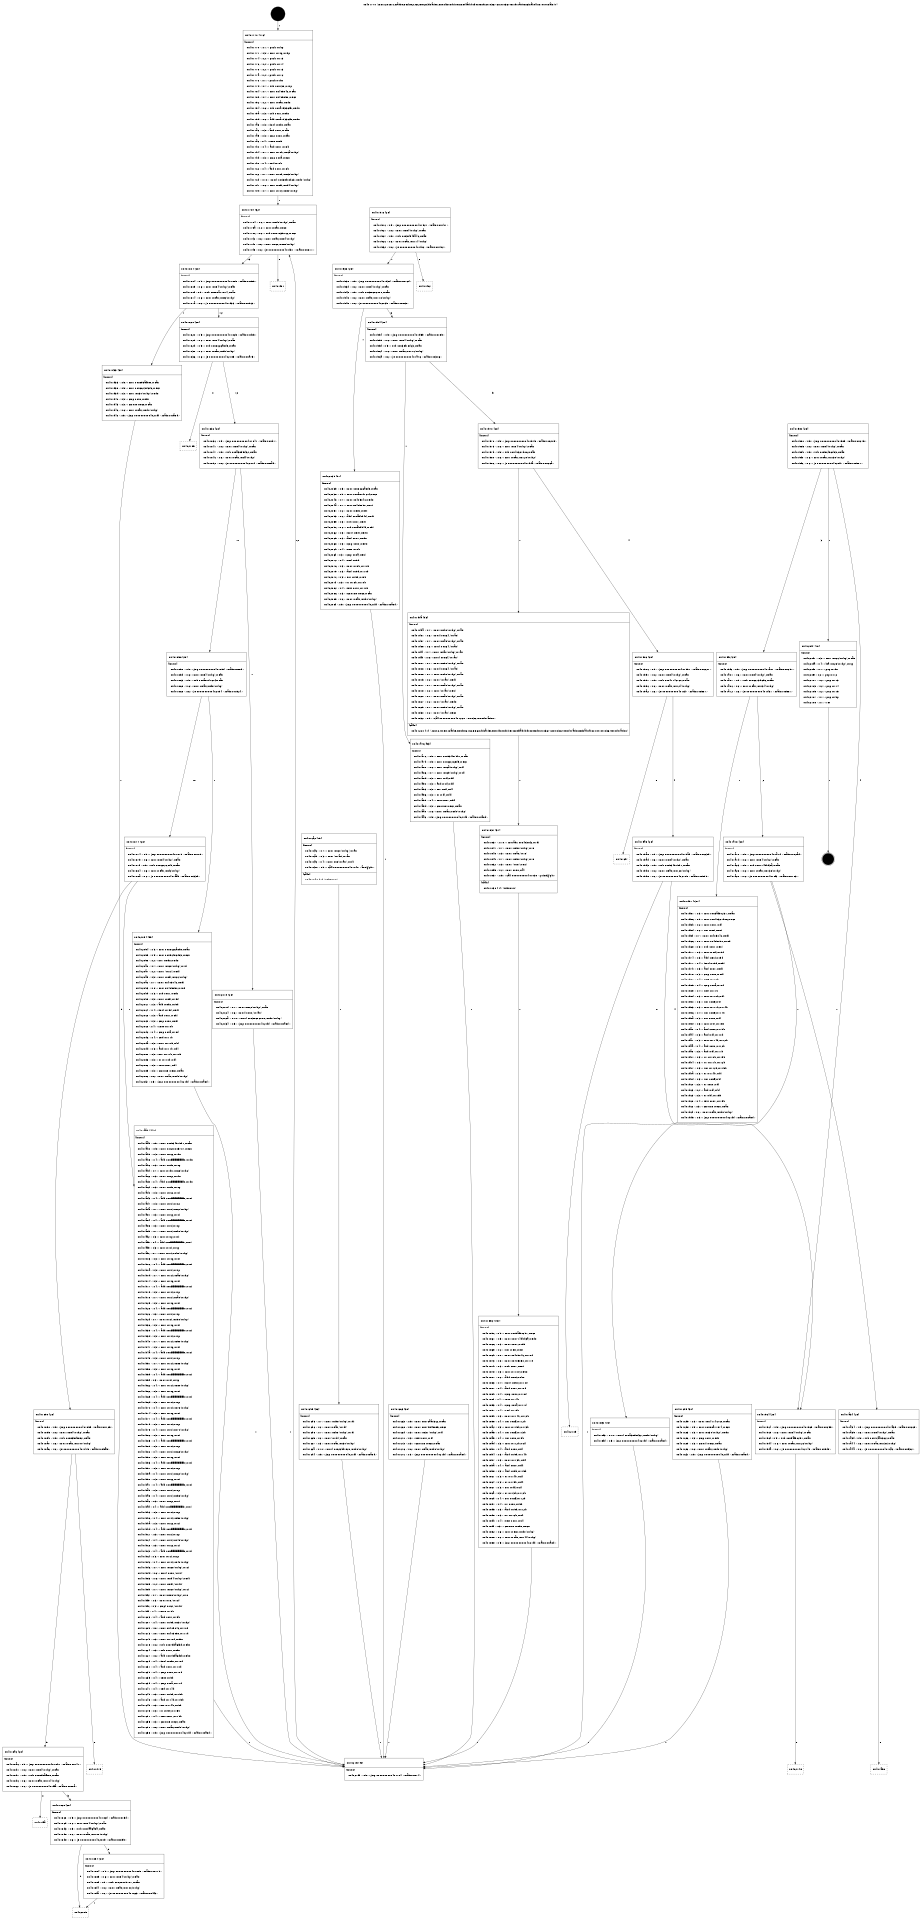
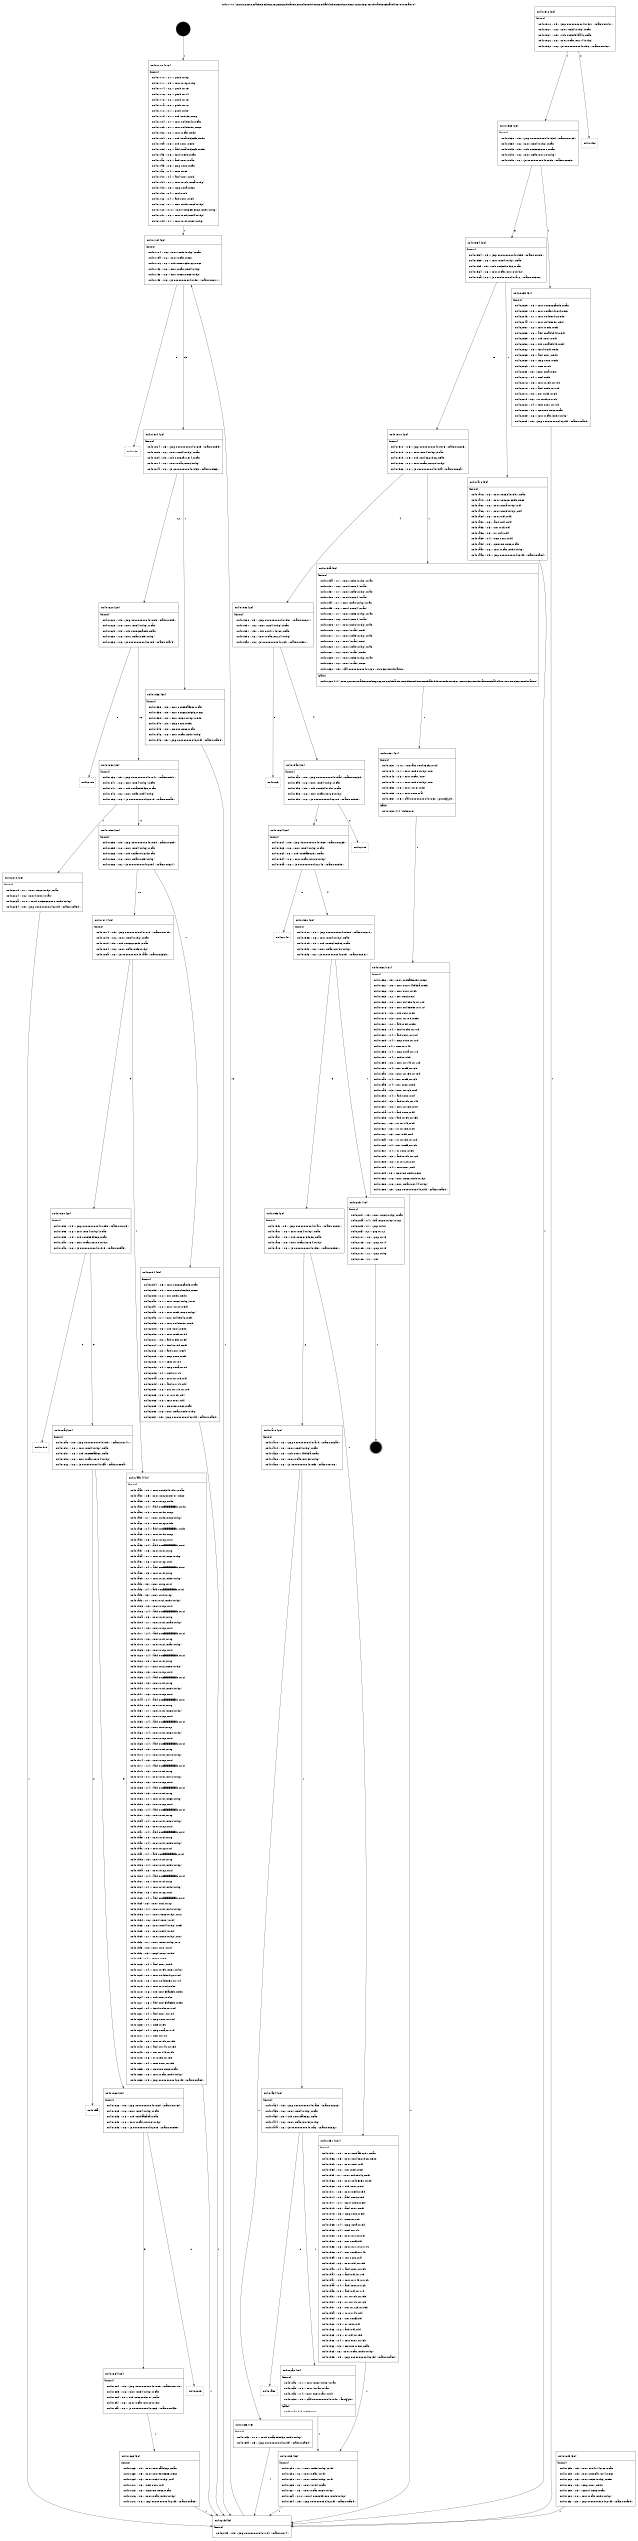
edge "0x4019e0 [28]" -> "0x4019c4 [28]": reversed
edge "0x401d51 [137]" -> "0x4021fd [5]": now "0x401d51 [137]" -> "0x401cb5 [36]"
edge "0x4018e4 [28]" -> "0x402009": now "0x4018e4 [28]" -> "0x401c63 [30]"
edge "0x401a34 [28]" -> "0x401ca2 [19]": added, label "1"
